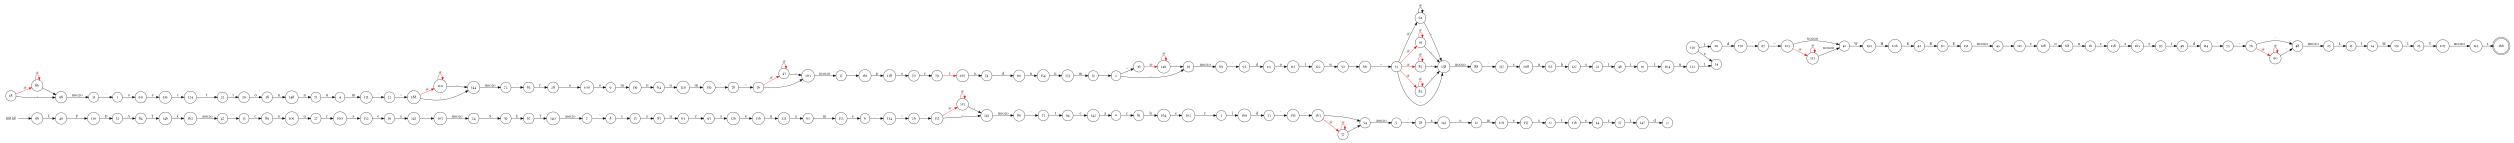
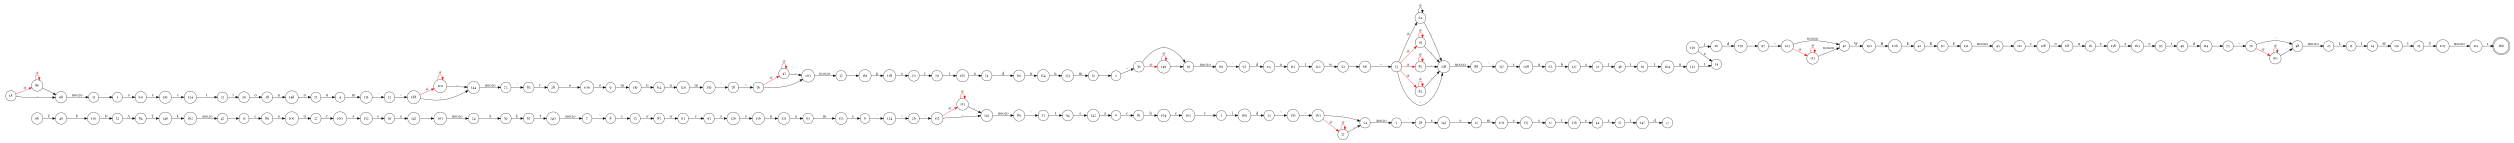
edge "79" -> "167": color red -> black
edge "2" -> "39": now "36" -> "39"
node "initial": removed
